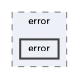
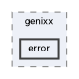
cluster "error": label "error" -> "genixx"
